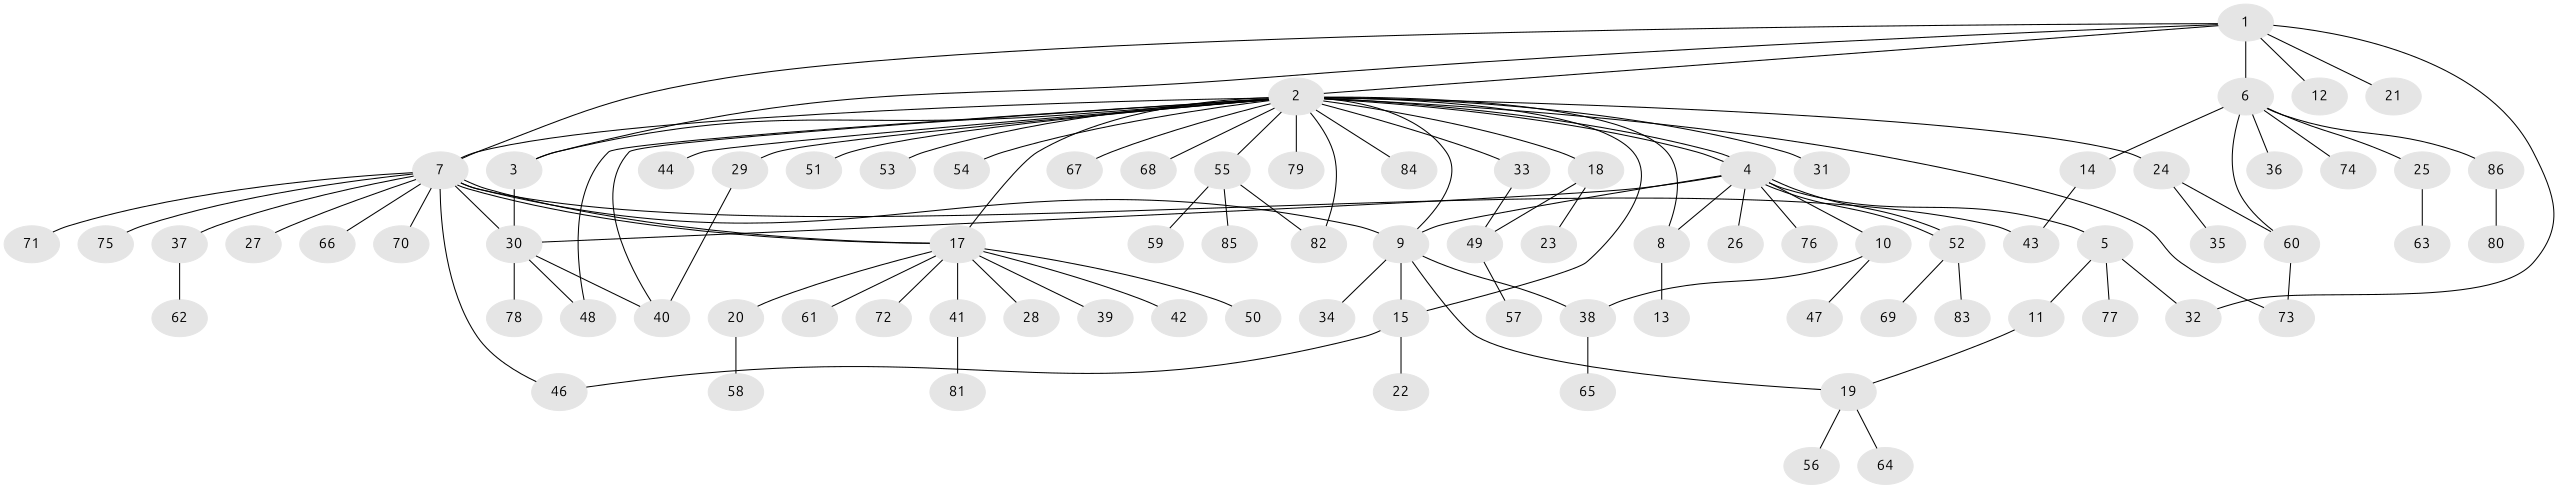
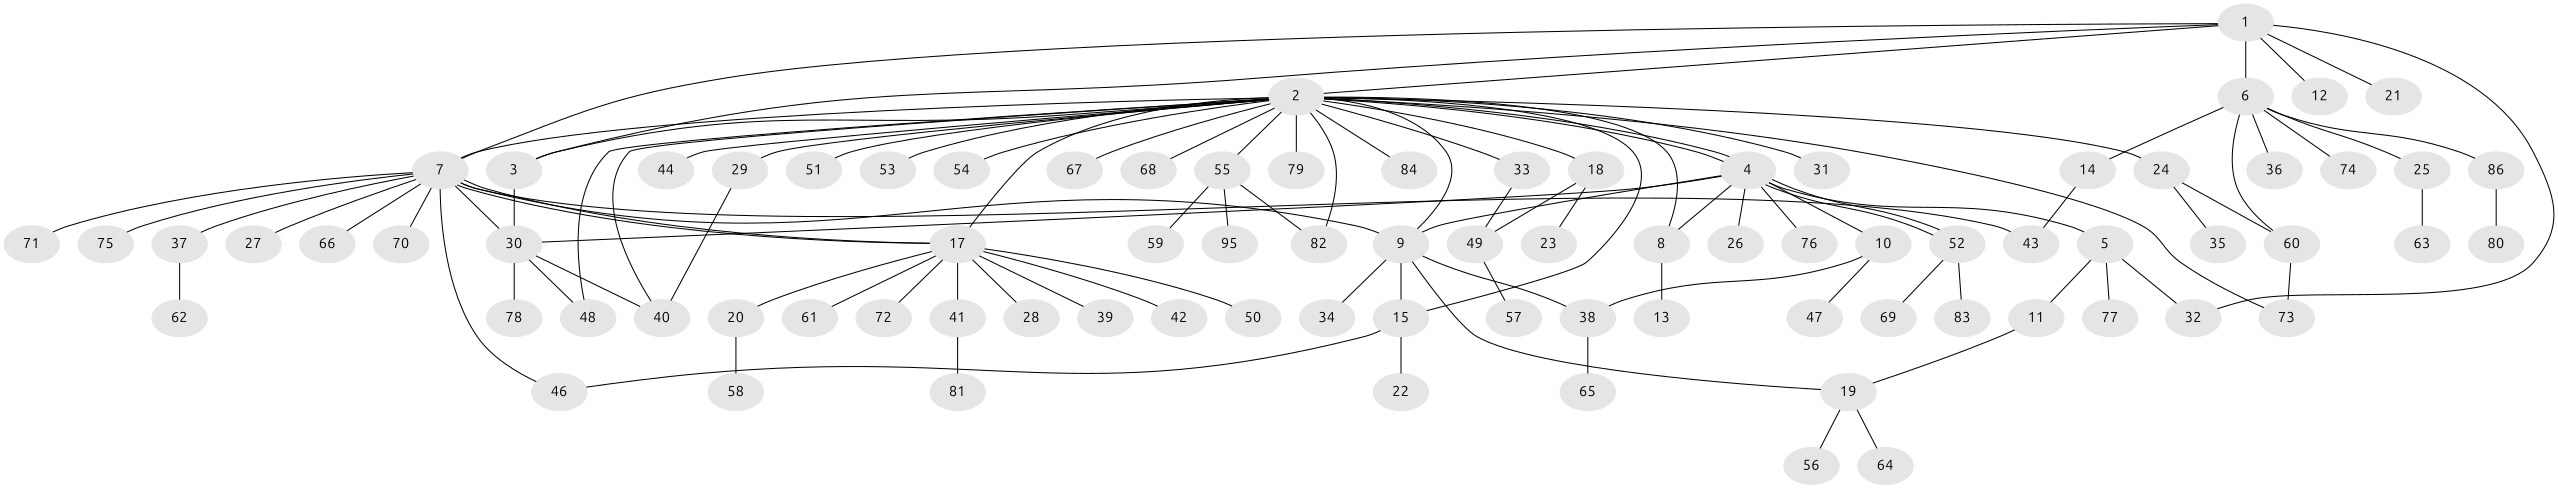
node "85": label "85" -> "95"
